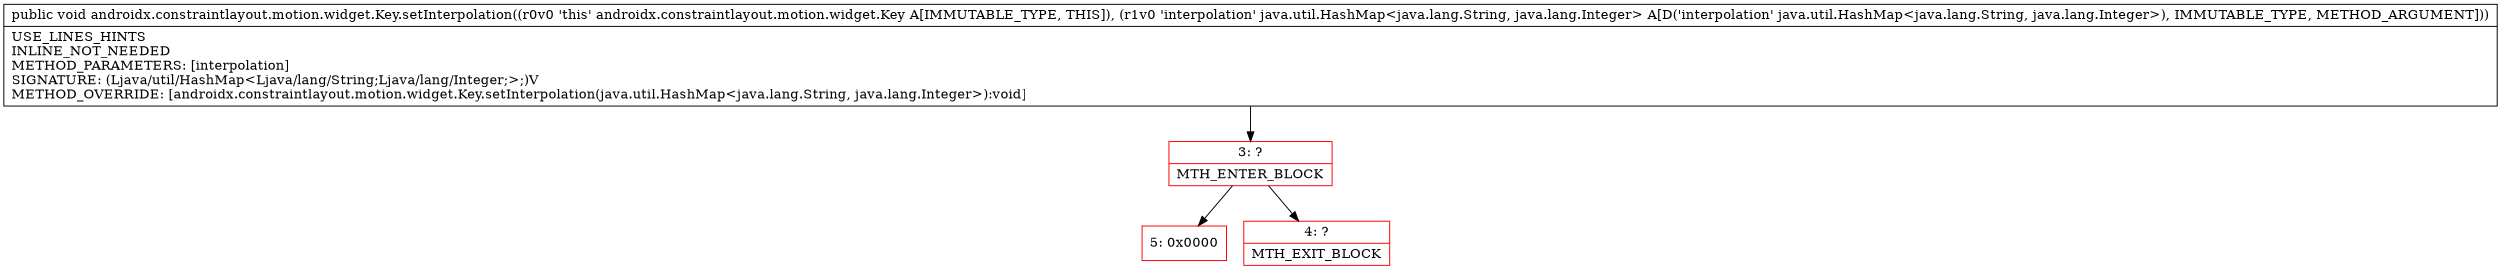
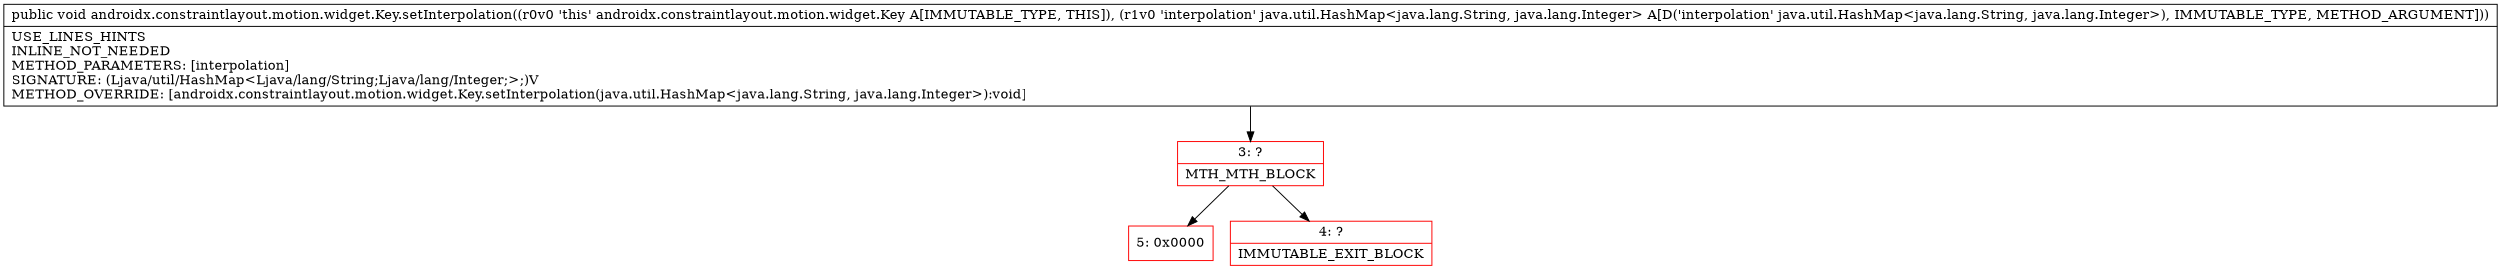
node "3: ?": text "MTH_ENTER_BLOCK" -> "MTH_MTH_BLOCK"
node "4: ?": text "MTH_EXIT_BLOCK" -> "IMMUTABLE_EXIT_BLOCK"
